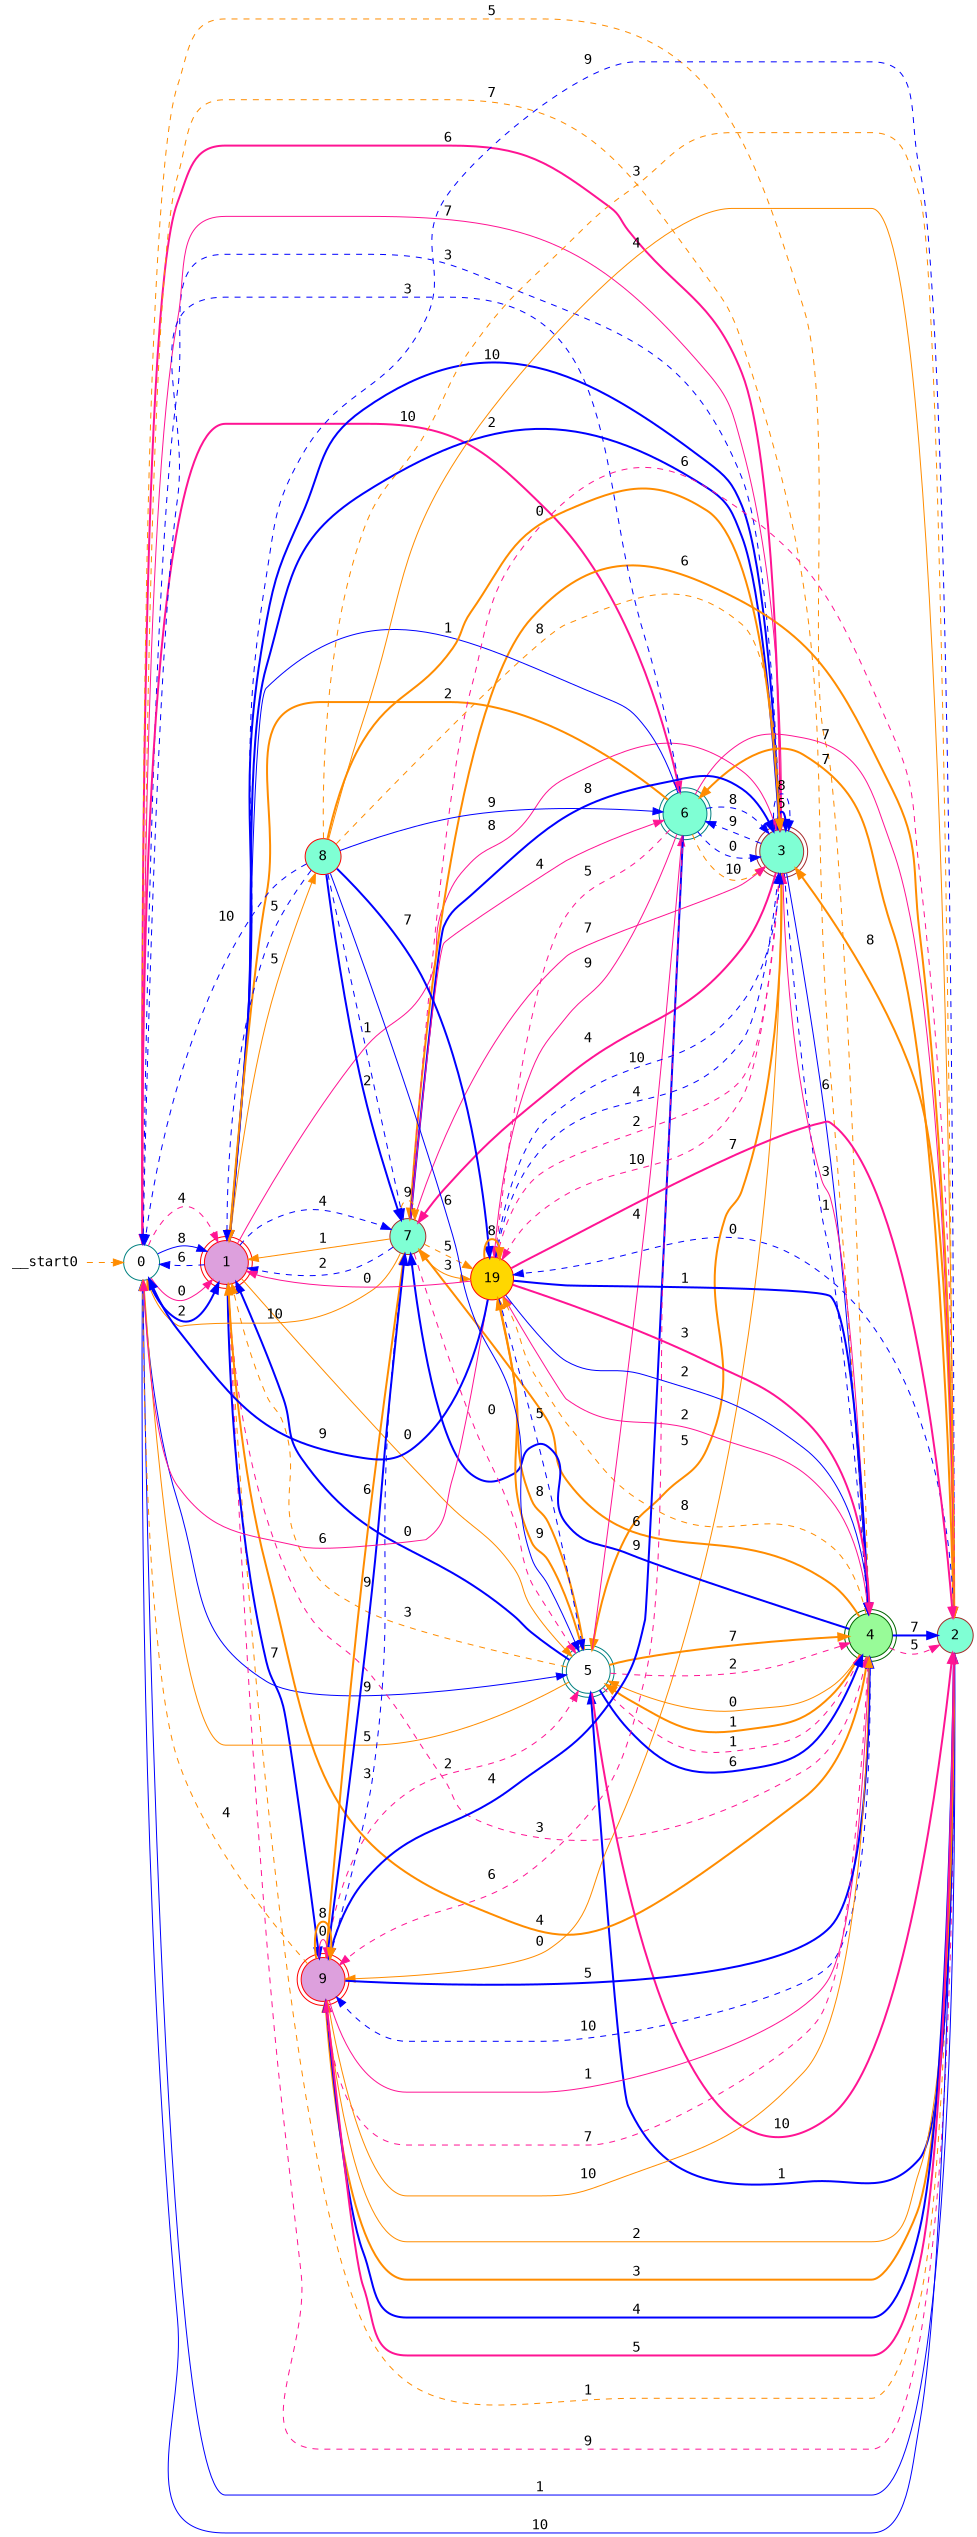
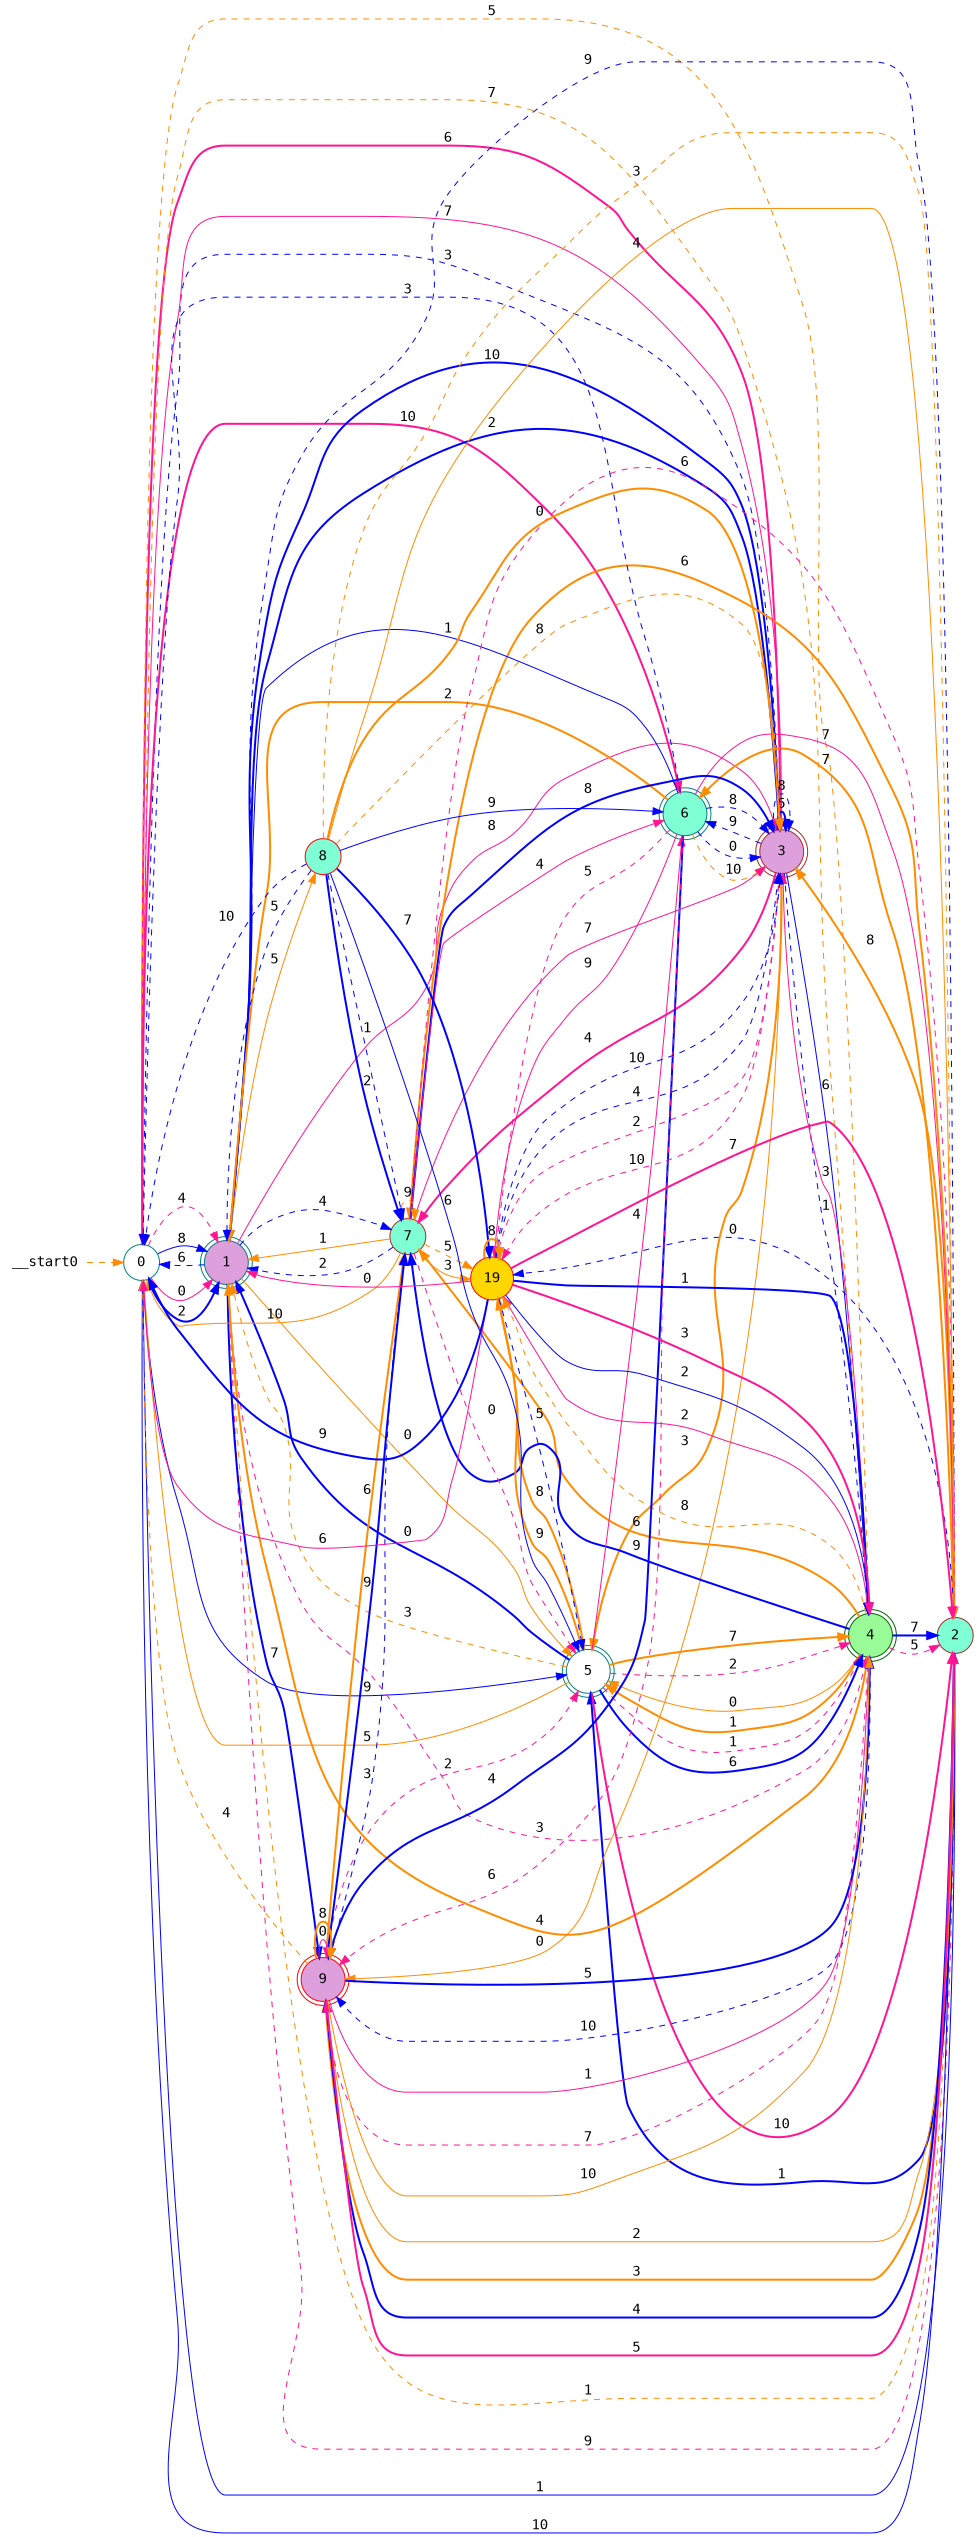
node "3": fillcolor aquamarine -> plum
node "1": color red -> teal
edge "3" -> "5": label "5" -> "3"
